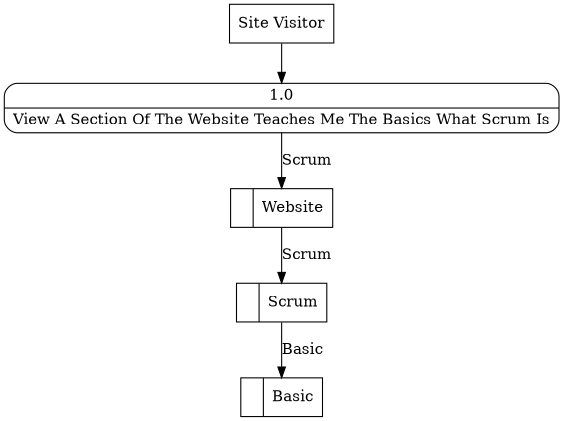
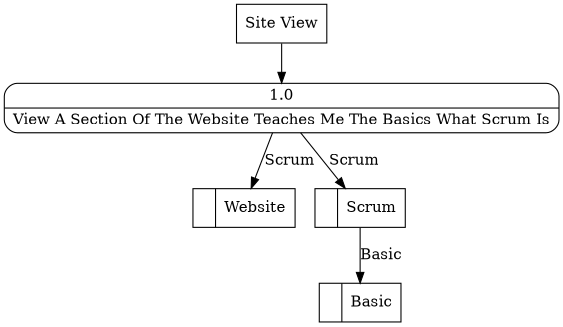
node "Site Visitor": label "Site Visitor" -> "Site View"
edge "Website" -> "Scrum": now "1.0" -> "Scrum"
